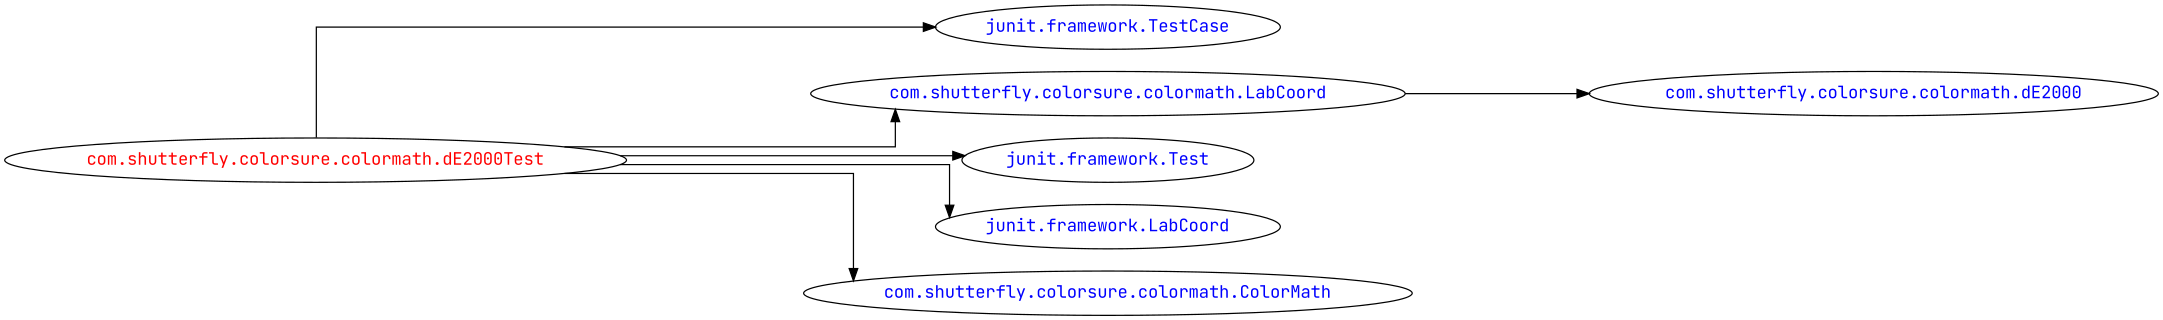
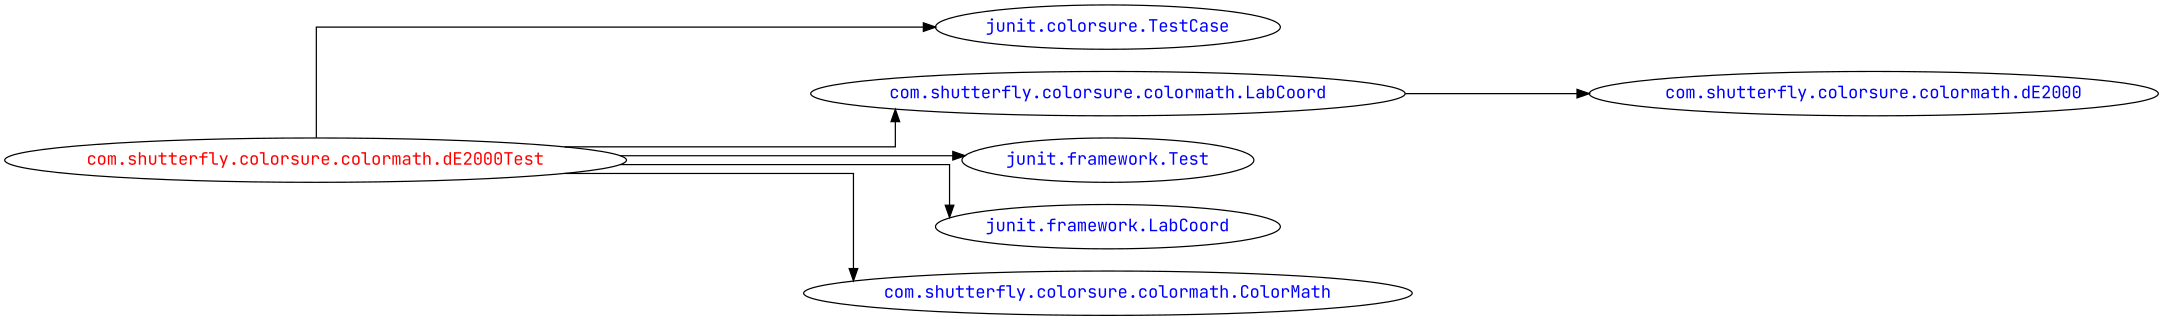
node "junit.framework.TestCase": label "junit.framework.TestCase" -> "junit.colorsure.TestCase"
